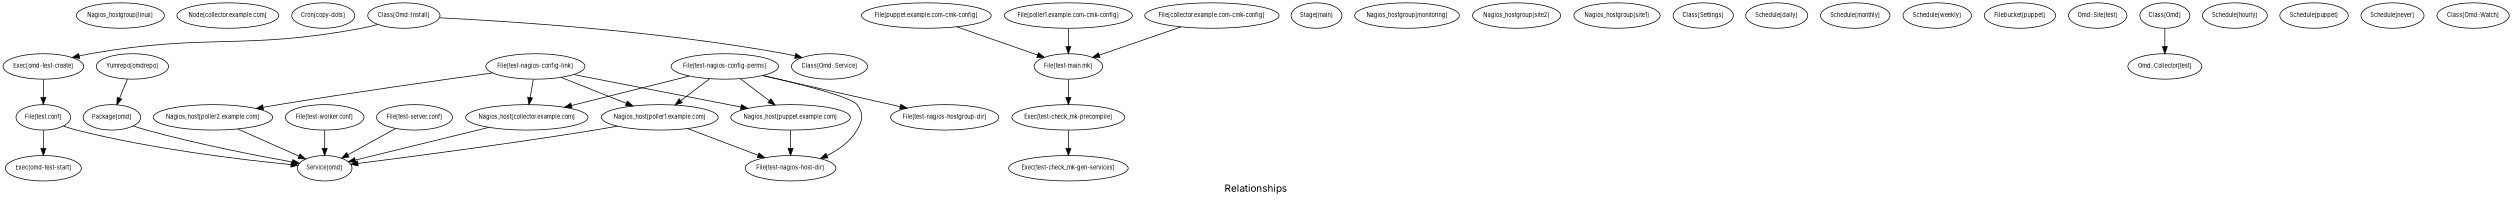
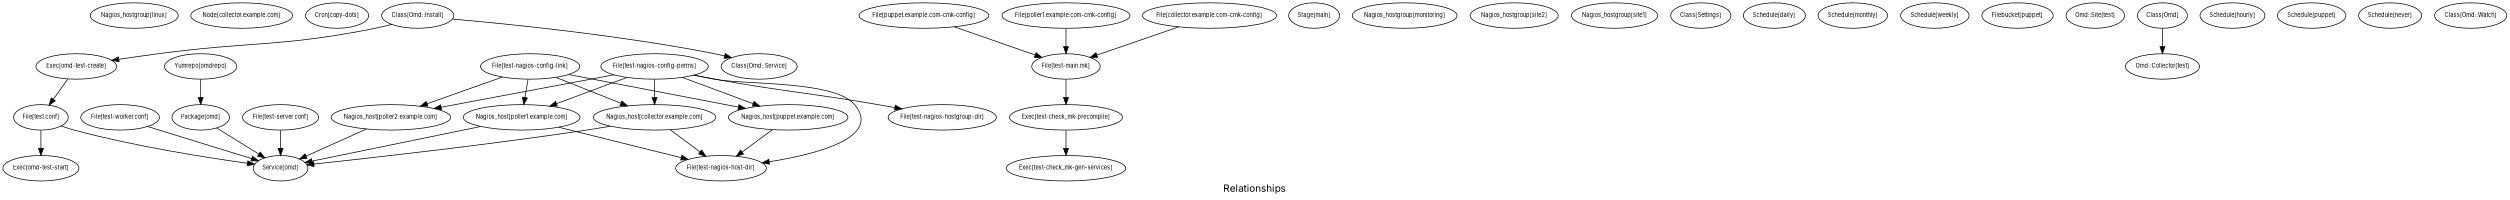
edge "File[test-nagios-config-perms]" -> "Nagios_host[poller2.example.com]": added
edge "Nagios_host[collector.example.com]" -> "File[test-nagios-host-dir]": added
